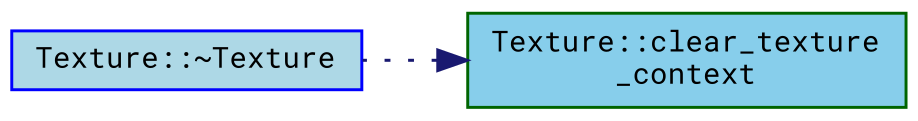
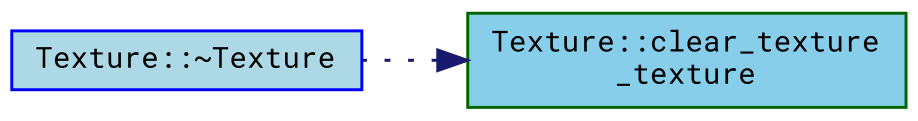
node "Texture::clear_texture _context": label "Texture::clear_texture _context" -> "Texture::clear_texture _texture"
